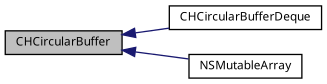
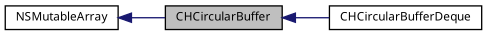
edge "NSMutableArray" -> "CHCircularBuffer": reversed
